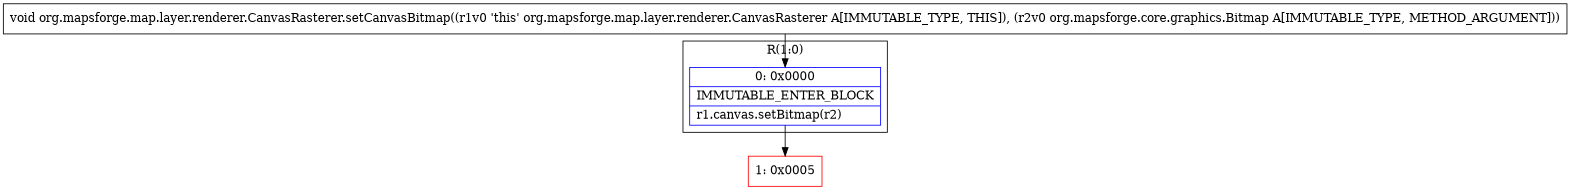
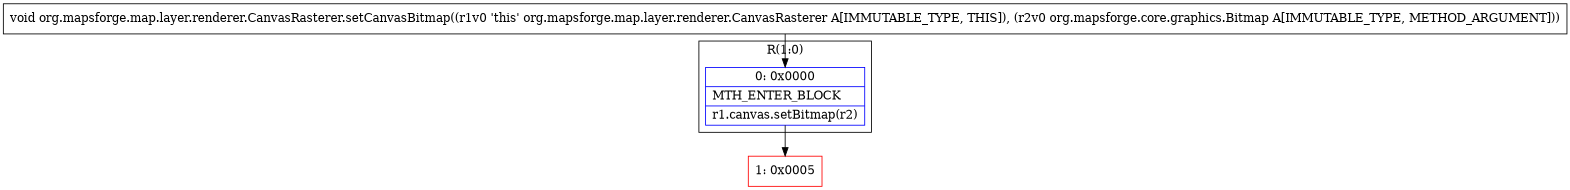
node "0: 0x0000": text "IMMUTABLE_ENTER_BLOCK" -> "MTH_ENTER_BLOCK"
